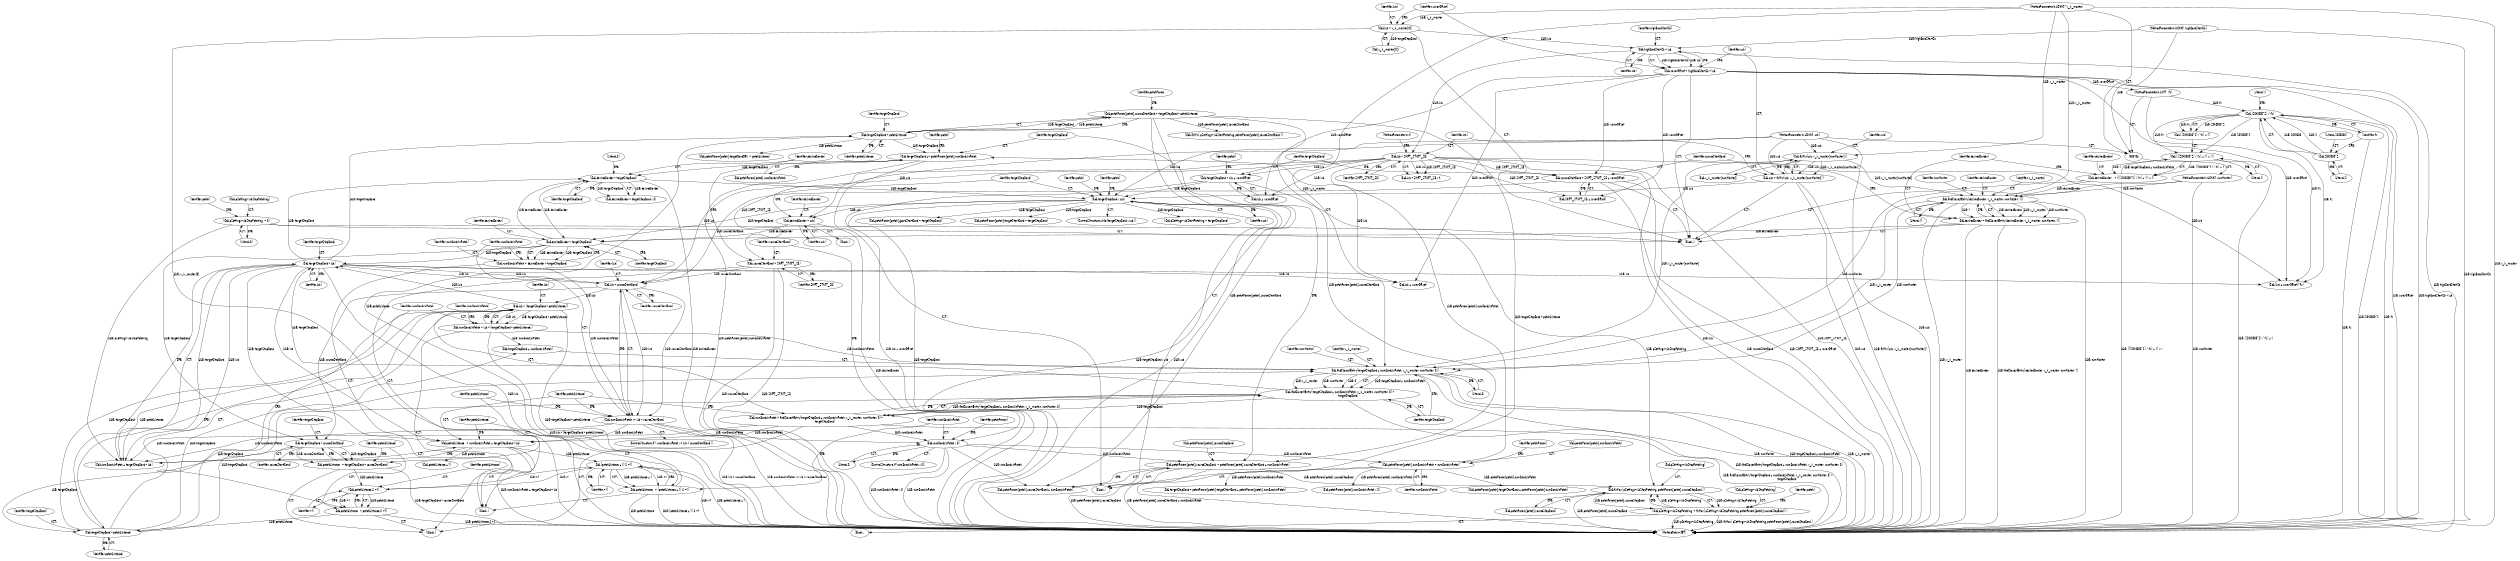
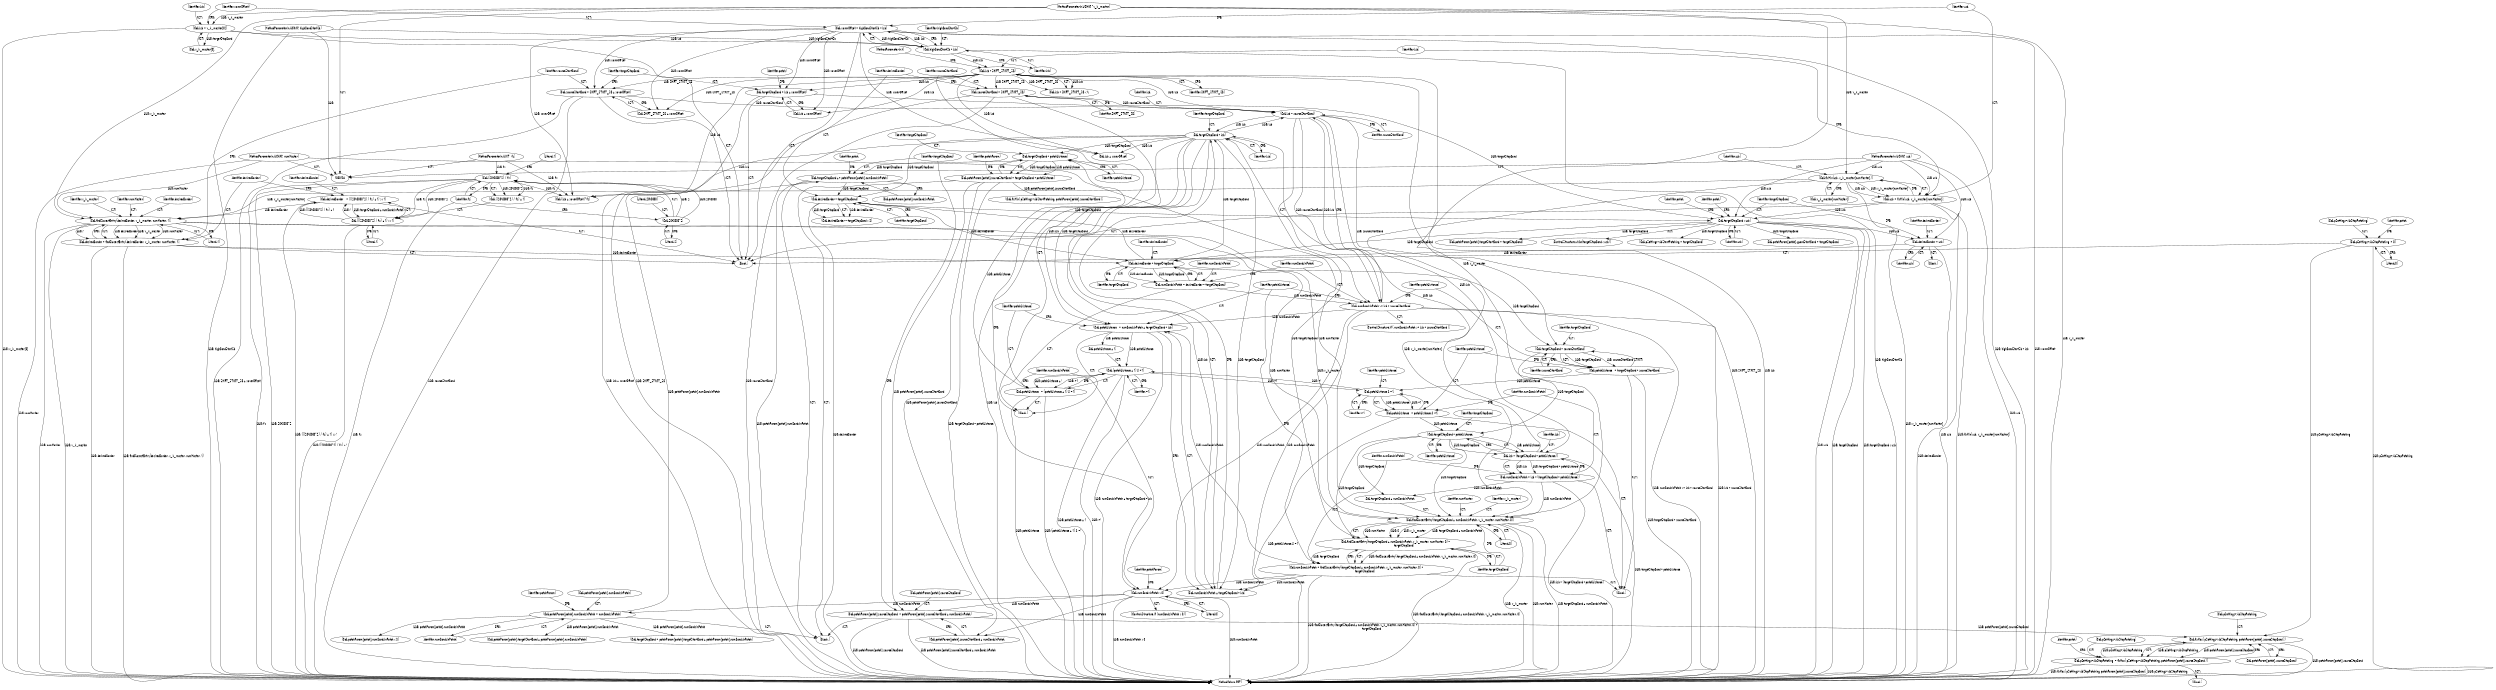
edge "(Call,xoverOffset = highBandStartSb - lsb)" -> "(MethodParameterIn,UINT   fs)": now "(Call,xoverOffset = highBandStartSb - lsb)" -> "(Call,targetStopBand = lsb + xoverOffset)"
node "(Literal,2088000)": label "(Literal,2088000)" -> "(Literal,2048000)"
node "(Literal,3)": removed
node "(Call,patchParam[patch].targetBandOffs  = patchDistance)": removed
edge "1000136" -> "(MethodParameterIn,UCHAR  numMaster)": reversed
edge "(Call,pSettings->lbStopPatching  = 0)" -> "(Call,numBandsInPatch + targetStopBand - lsb)": now "(Call,pSettings->lbStopPatching  = 0)" -> "(MethodReturn,RET)"
edge "(Call,patchDistance + 1)" -> "(Call,(patchDistance + 1) & ~1)": added, label "AST:"
edge "(Call,patchDistance   = targetStopBand - sourceStartBand)" -> "(Call,targetStopBand - sourceStartBand)": label "CFG: " -> "START: "
edge "(Call,fixMin(usb, v_k_master[numMaster]))" -> "(MethodReturn,RET)": added, label "DDG: v_k_master[numMaster]"
